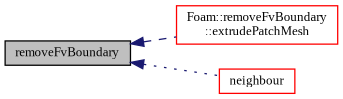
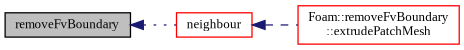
edge "Foam::removeFvBoundary ::extrudePatchMesh" -> "removeFvBoundary": now "Foam::removeFvBoundary ::extrudePatchMesh" -> "neighbour"
